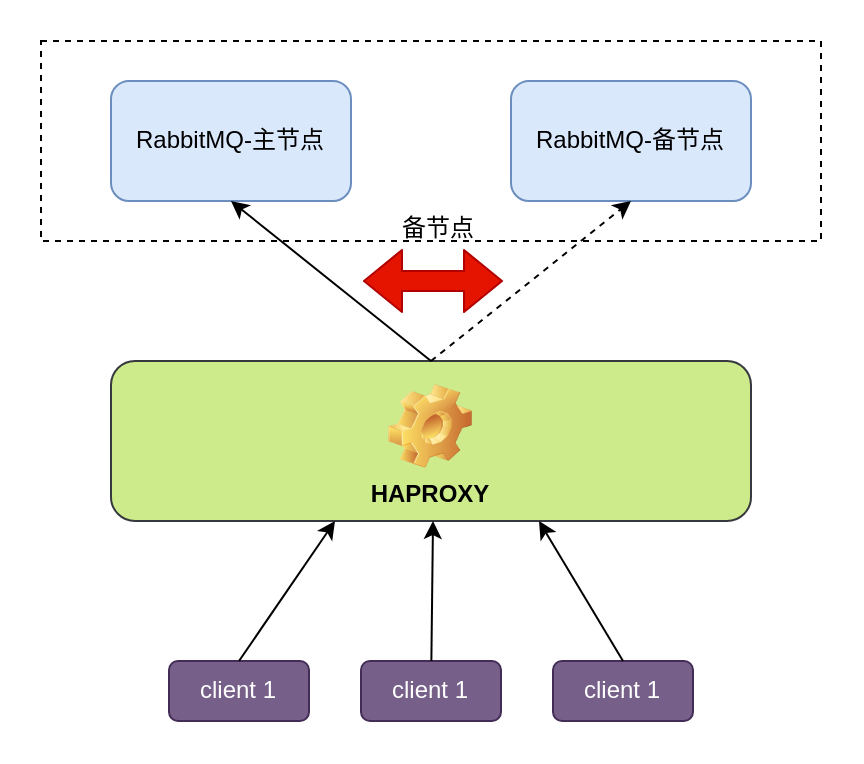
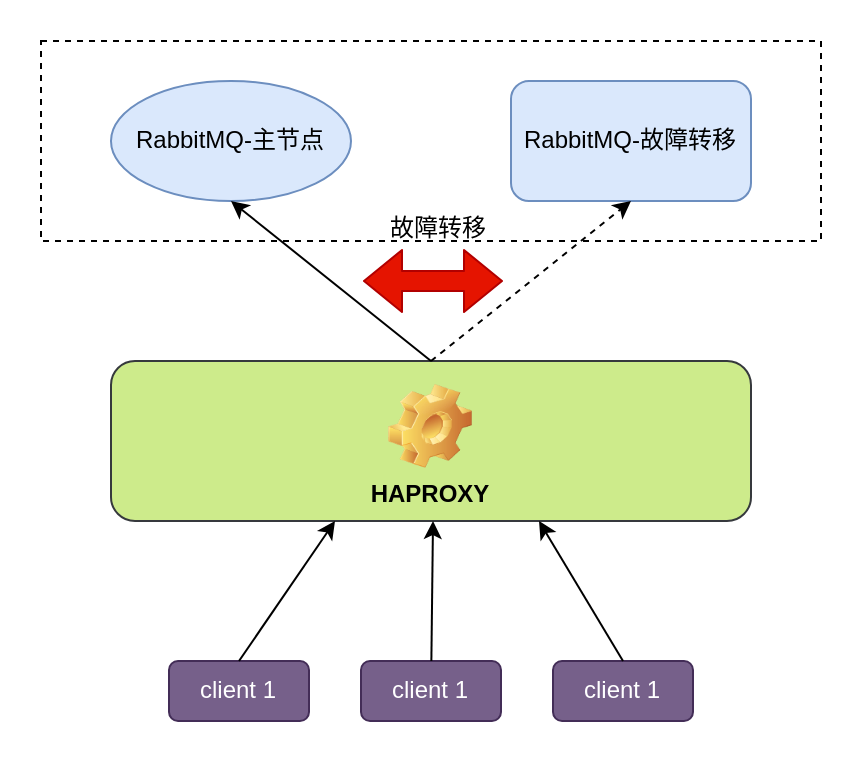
node "RabbitMQ-主节点": shape rounded rectangle -> ellipse
node "RabbitMQ-备节点": label "RabbitMQ-备节点" -> "RabbitMQ-故障转移"
node "备节点": label "备节点" -> "故障转移"
